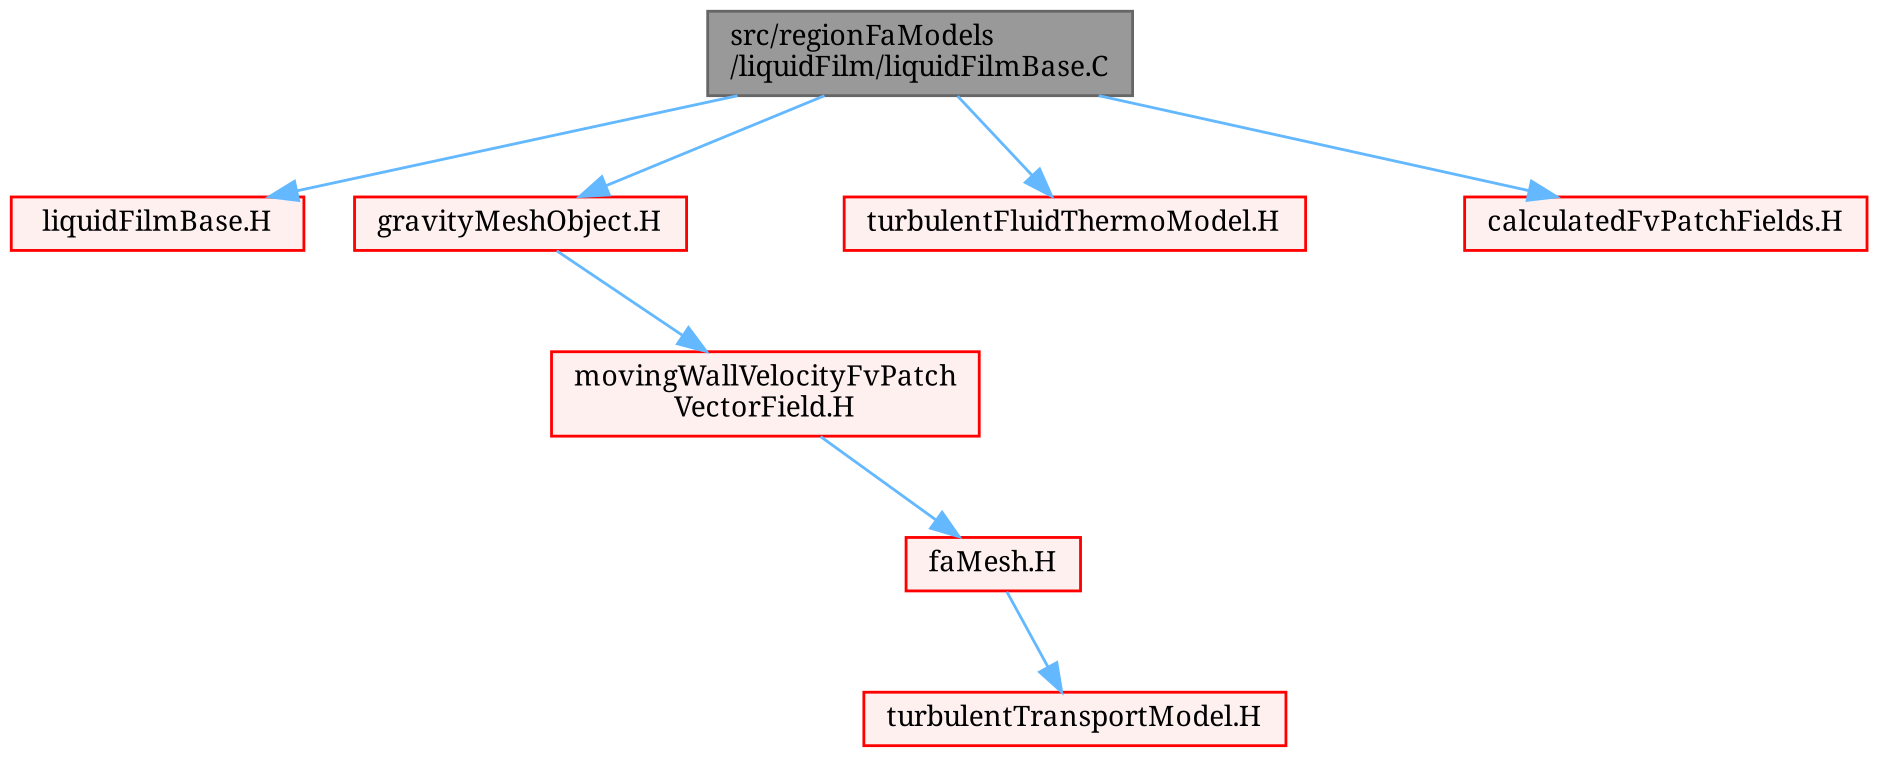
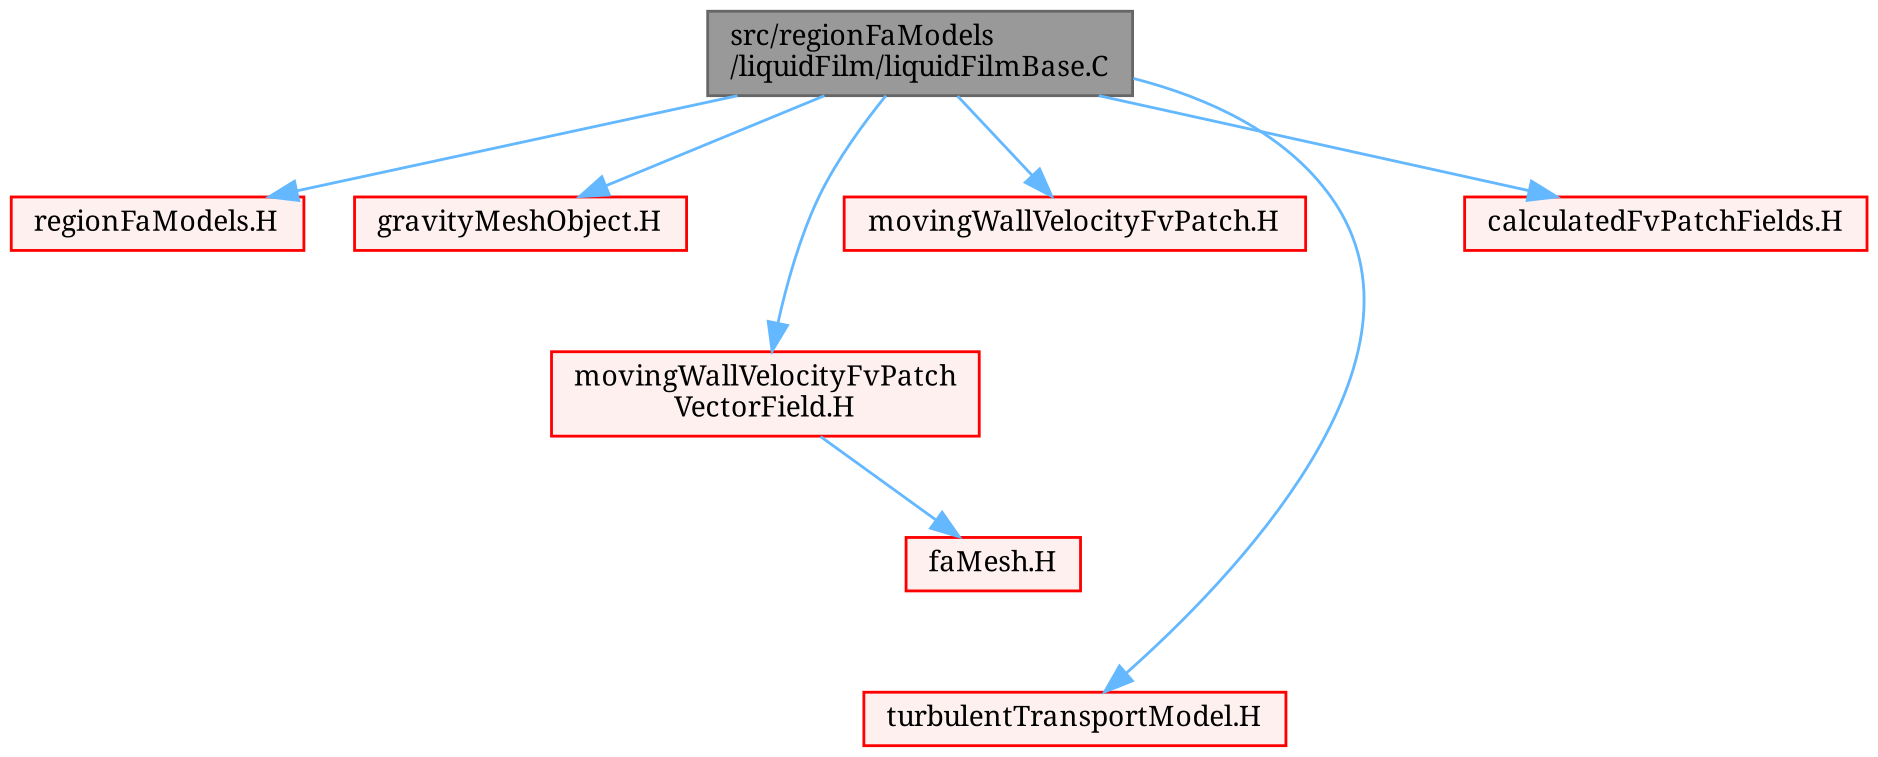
node "liquidFilmBase.H": label "liquidFilmBase.H" -> "regionFaModels.H"
node "turbulentFluidThermoModel.H": label "turbulentFluidThermoModel.H" -> "movingWallVelocityFvPatch.H"
edge "gravityMeshObject.H" -> "movingWallVelocityFvPatch VectorField.H": now "src/regionFaModels /liquidFilm/liquidFilmBase.C" -> "movingWallVelocityFvPatch VectorField.H"
edge "faMesh.H" -> "turbulentTransportModel.H": now "src/regionFaModels /liquidFilm/liquidFilmBase.C" -> "turbulentTransportModel.H"
